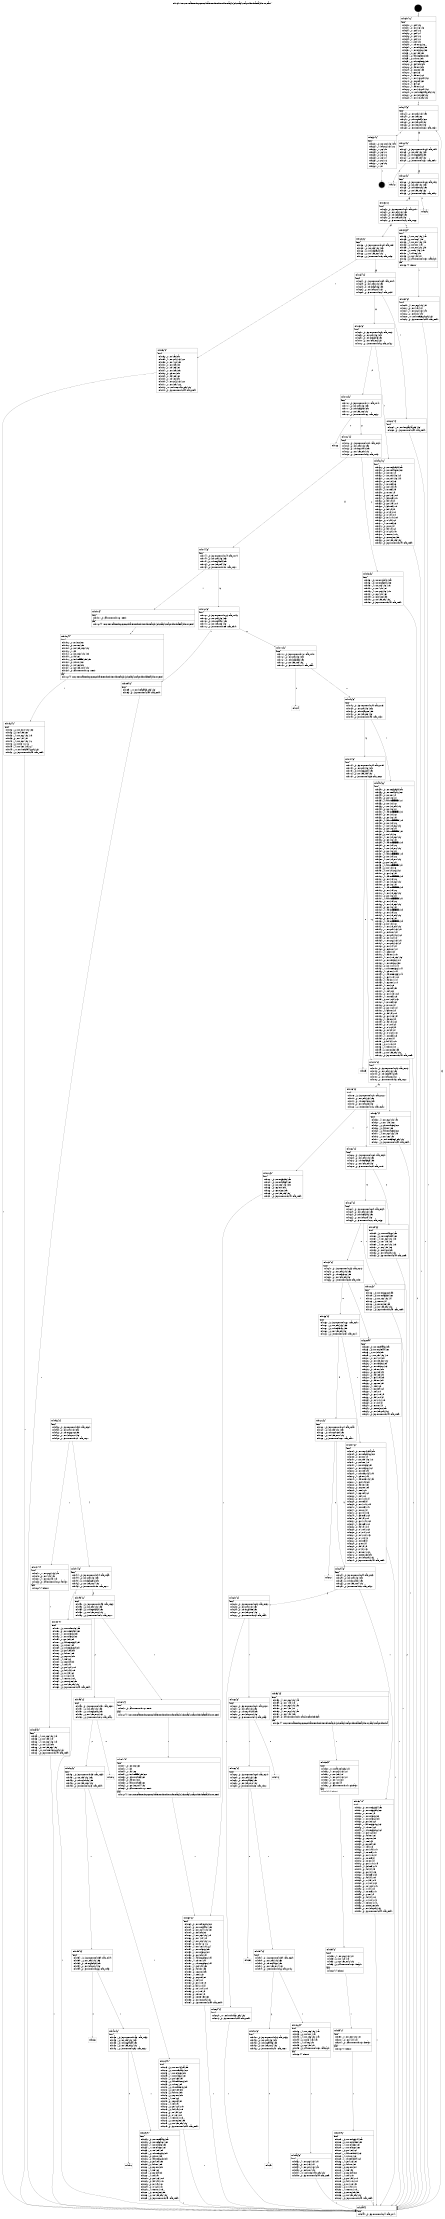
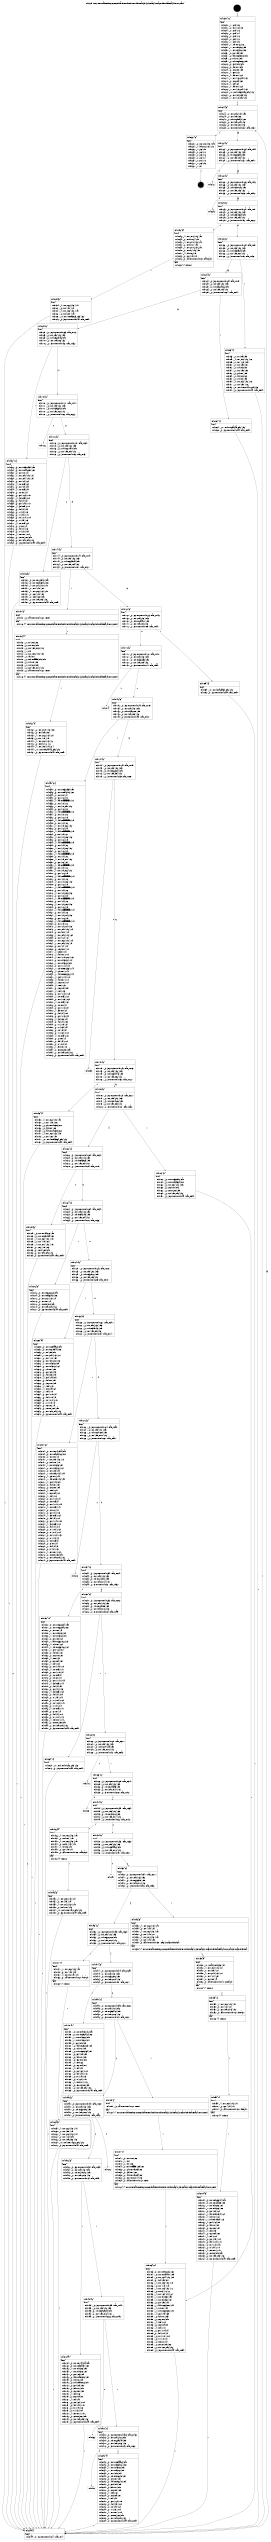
node "0x40193c [28]": added
